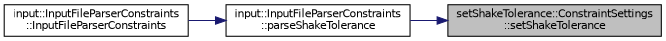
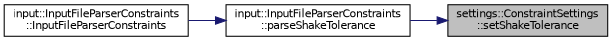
node "setShakeTolerance::ConstraintSettings ::setShakeTolerance": label "setShakeTolerance::ConstraintSettings ::setShakeTolerance" -> "settings::ConstraintSettings ::setShakeTolerance"
